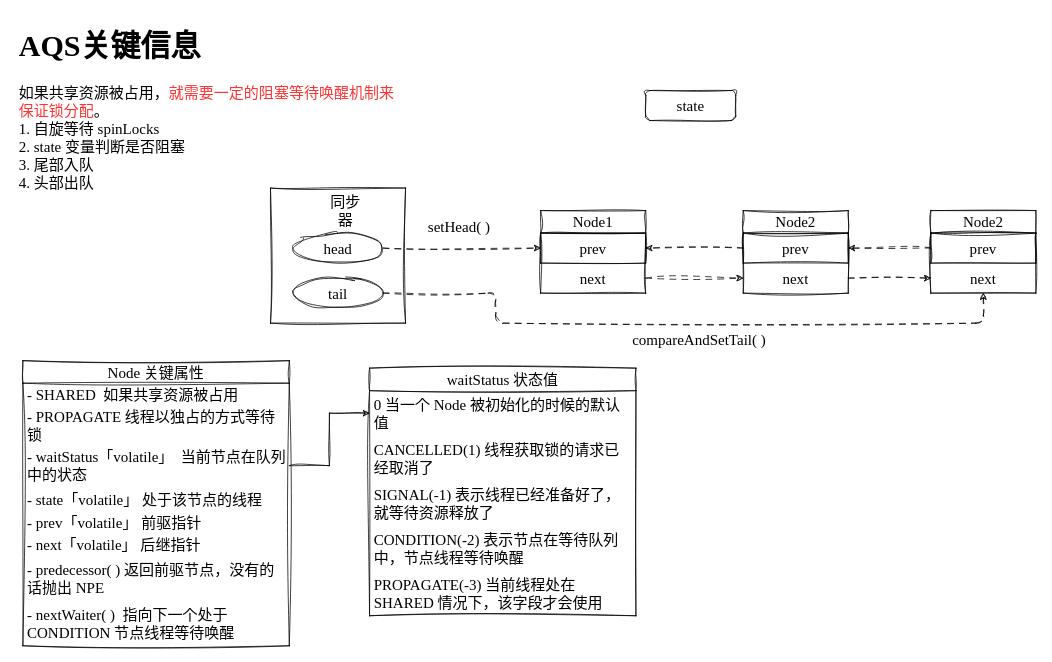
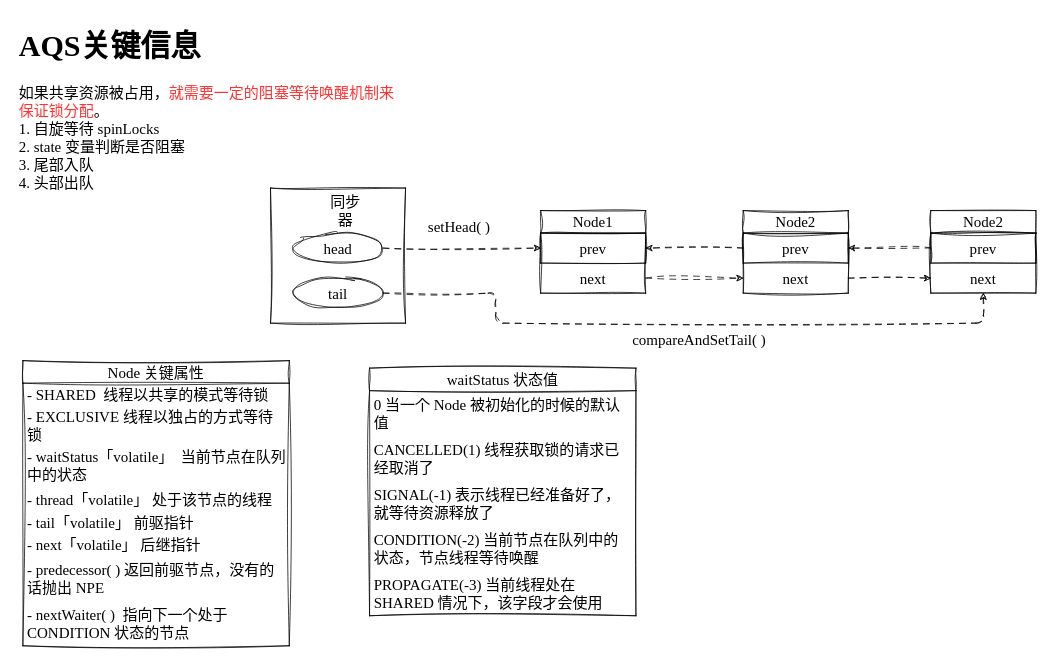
node "state": removed
node "- SHARED 如果共享资源被占用": label "- SHARED 如果共享资源被占用" -> "- SHARED 线程以共享的模式等待锁"
node "- PROPAGATE 线程以独占的方式等待锁": label "- PROPAGATE 线程以独占的方式等待锁" -> "- EXCLUSIVE 线程以独占的方式等待锁"
edge "- waitStatus「volatile」 当前节点在队列中的状态" -> "0 当一个 Node 被初始化的时候的默认值": removed
node "- state「volatile」 处于该节点的线程": label "- state「volatile」 处于该节点的线程" -> "- thread「volatile」 处于该节点的线程"
node "- prev「volatile」 前驱指针": label "- prev「volatile」 前驱指针" -> "- tail「volatile」 前驱指针"
node "CONDITION(-2) 表示节点在等待队列中，节点线程等待唤醒": label "CONDITION(-2) 表示节点在等待队列中，节点线程等待唤醒" -> "CONDITION(-2) 当前节点在队列中的状态，节点线程等待唤醒"
node "- nextWaiter( ) 指向下一个处于 CONDITION 节点线程等待唤醒": label "- nextWaiter( ) 指向下一个处于 CONDITION 节点线程等待唤醒" -> "- nextWaiter( ) 指向下一个处于 CONDITION 状态的节点"
